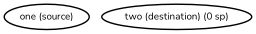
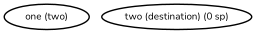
node "one (source)": label "one (source)" -> "one (two)"
